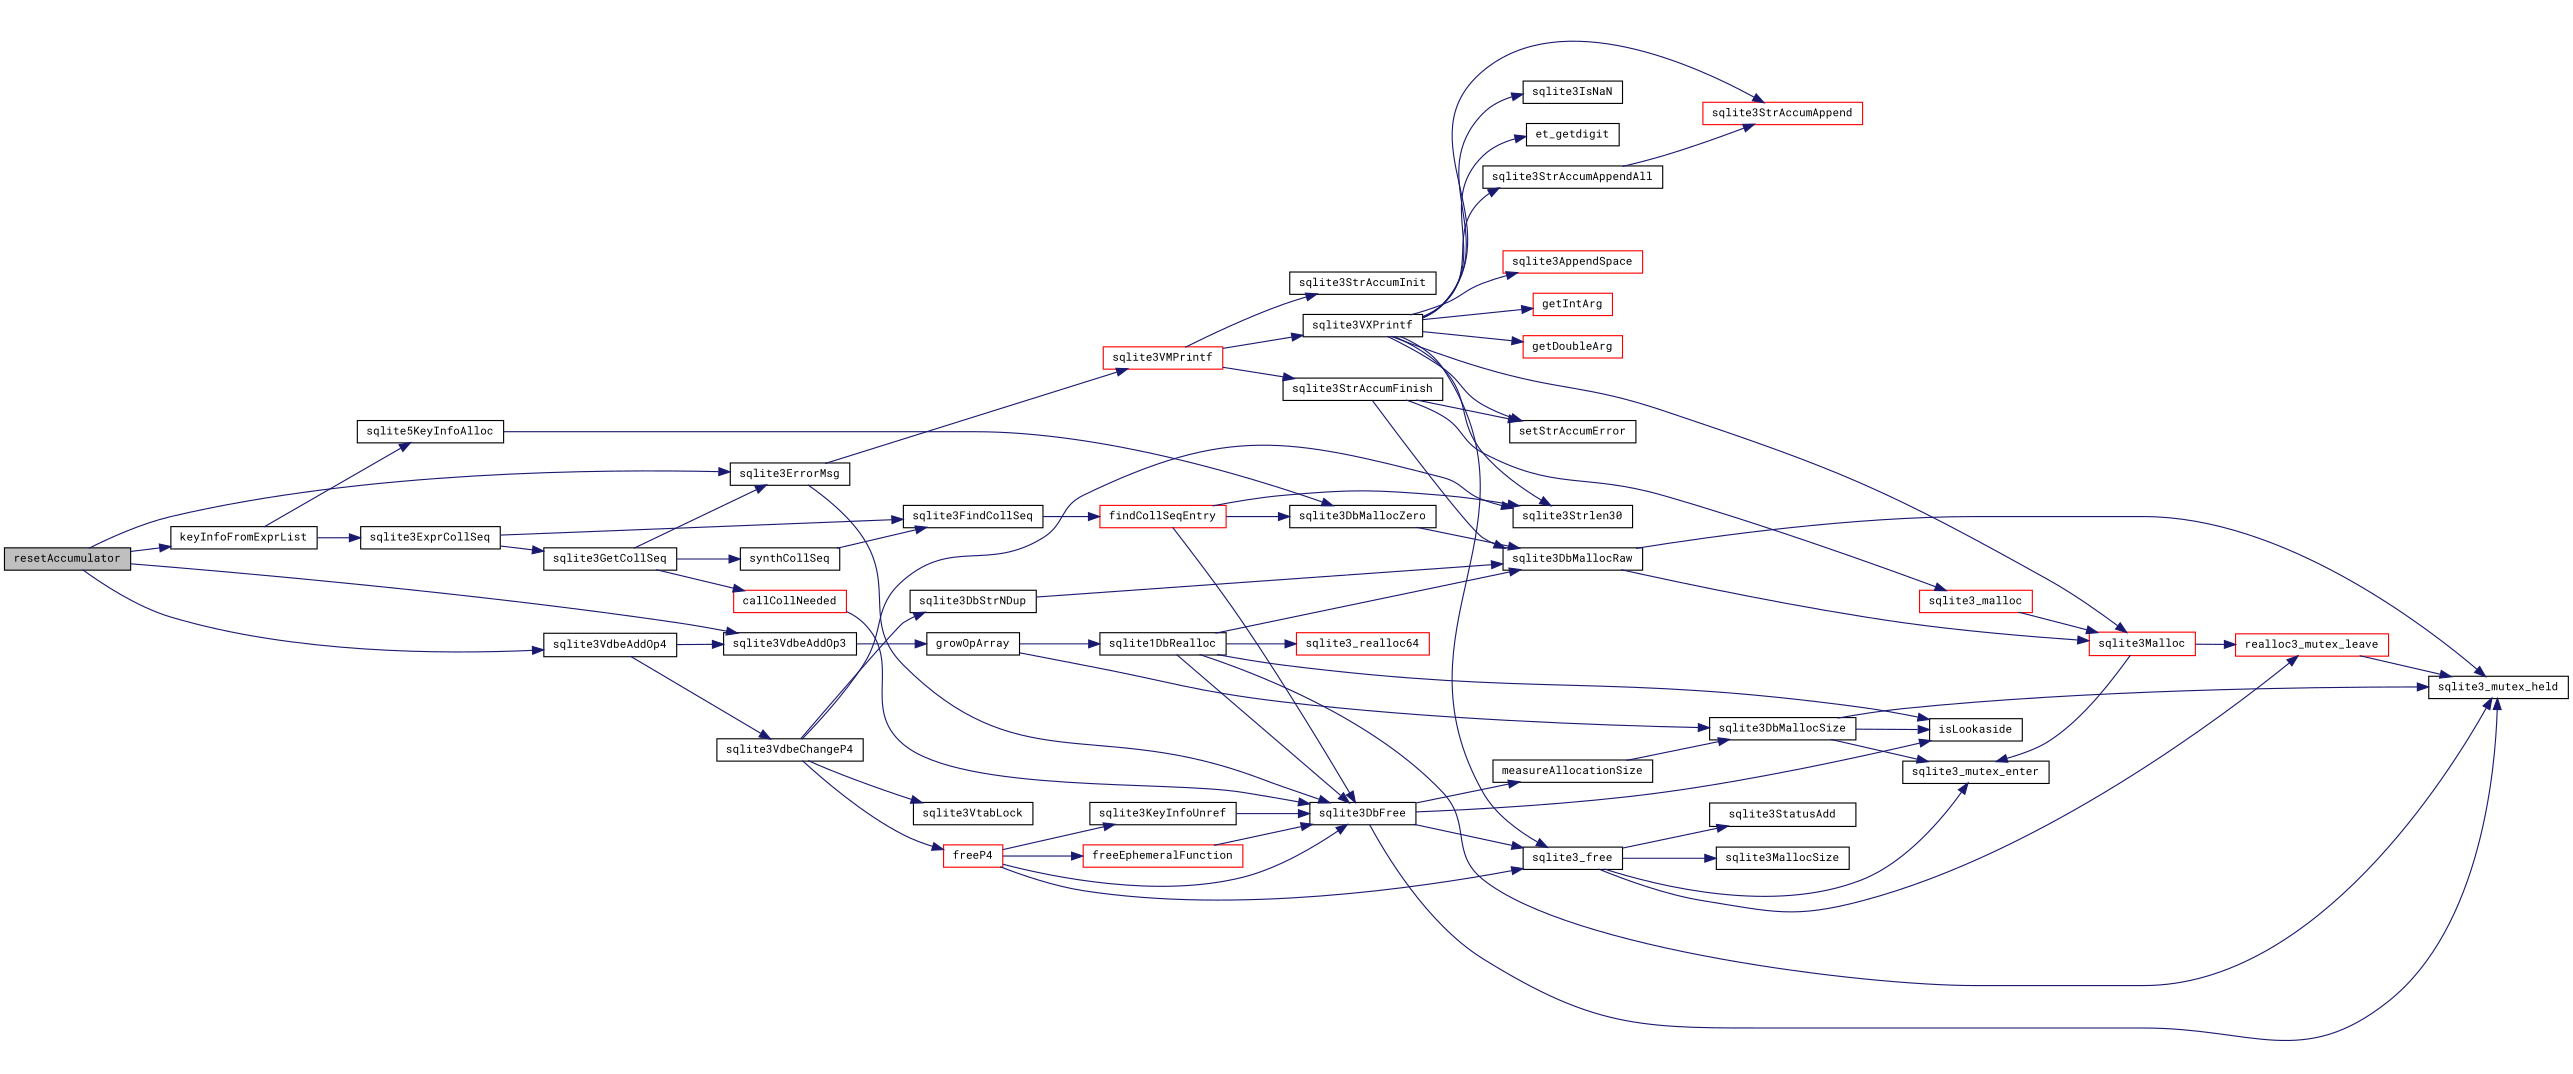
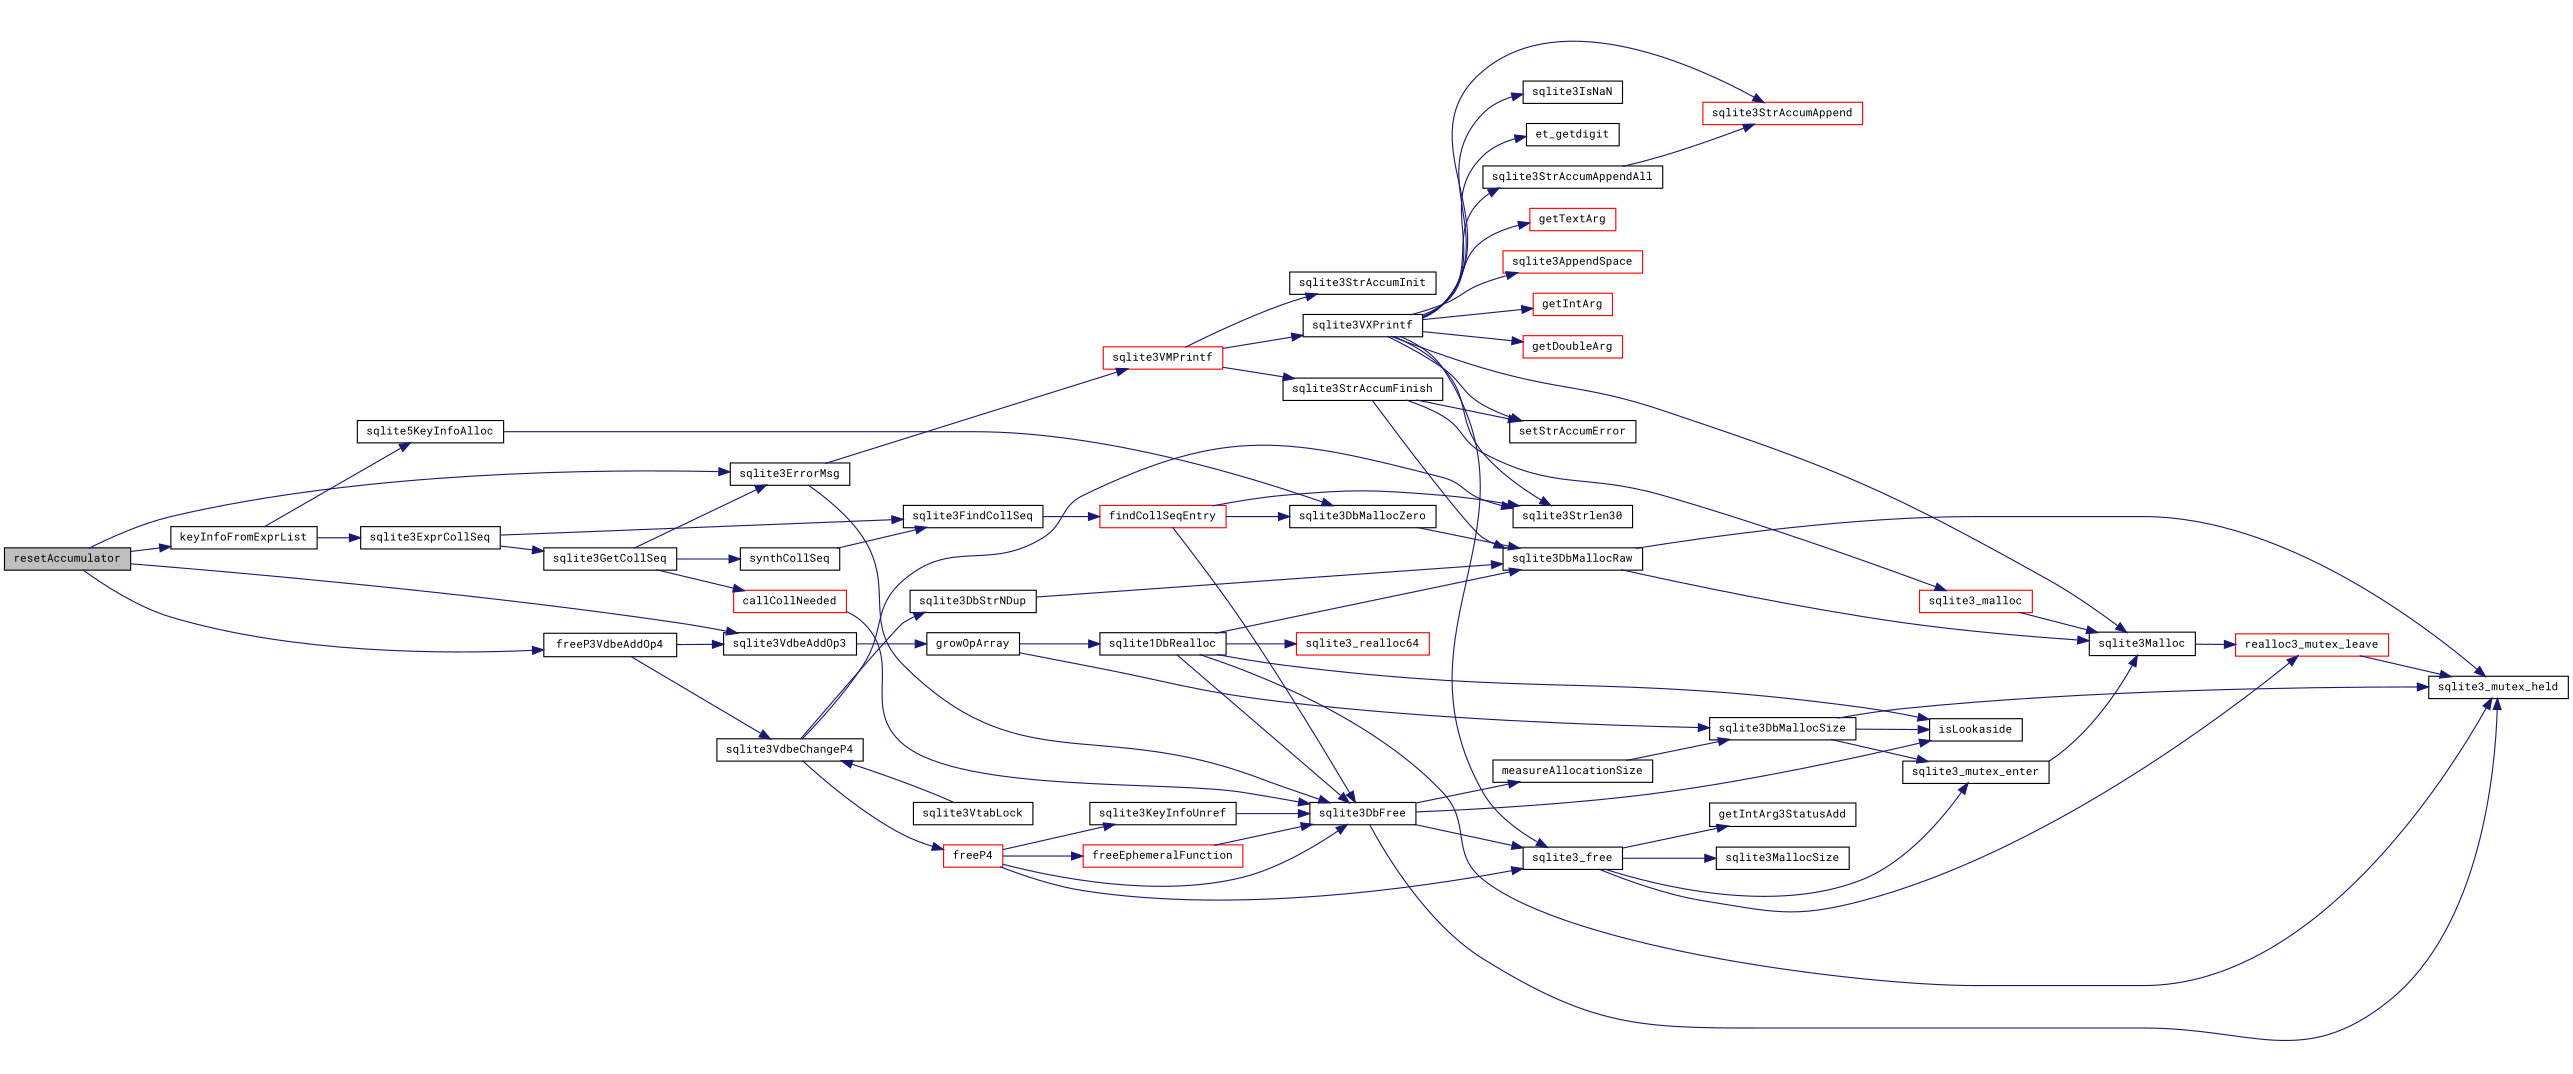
node "getTextArg": added
node "sqlite3Malloc": color red -> black
node "sqlite3VdbeAddOp4": label "sqlite3VdbeAddOp4" -> "freeP3VdbeAddOp4"
edge "sqlite3Malloc" -> "sqlite3_mutex_enter": reversed
edge "sqlite3VdbeChangeP4" -> "sqlite3VtabLock": reversed
node "sqlite3StatusAdd": label "sqlite3StatusAdd" -> "getIntArg3StatusAdd"
